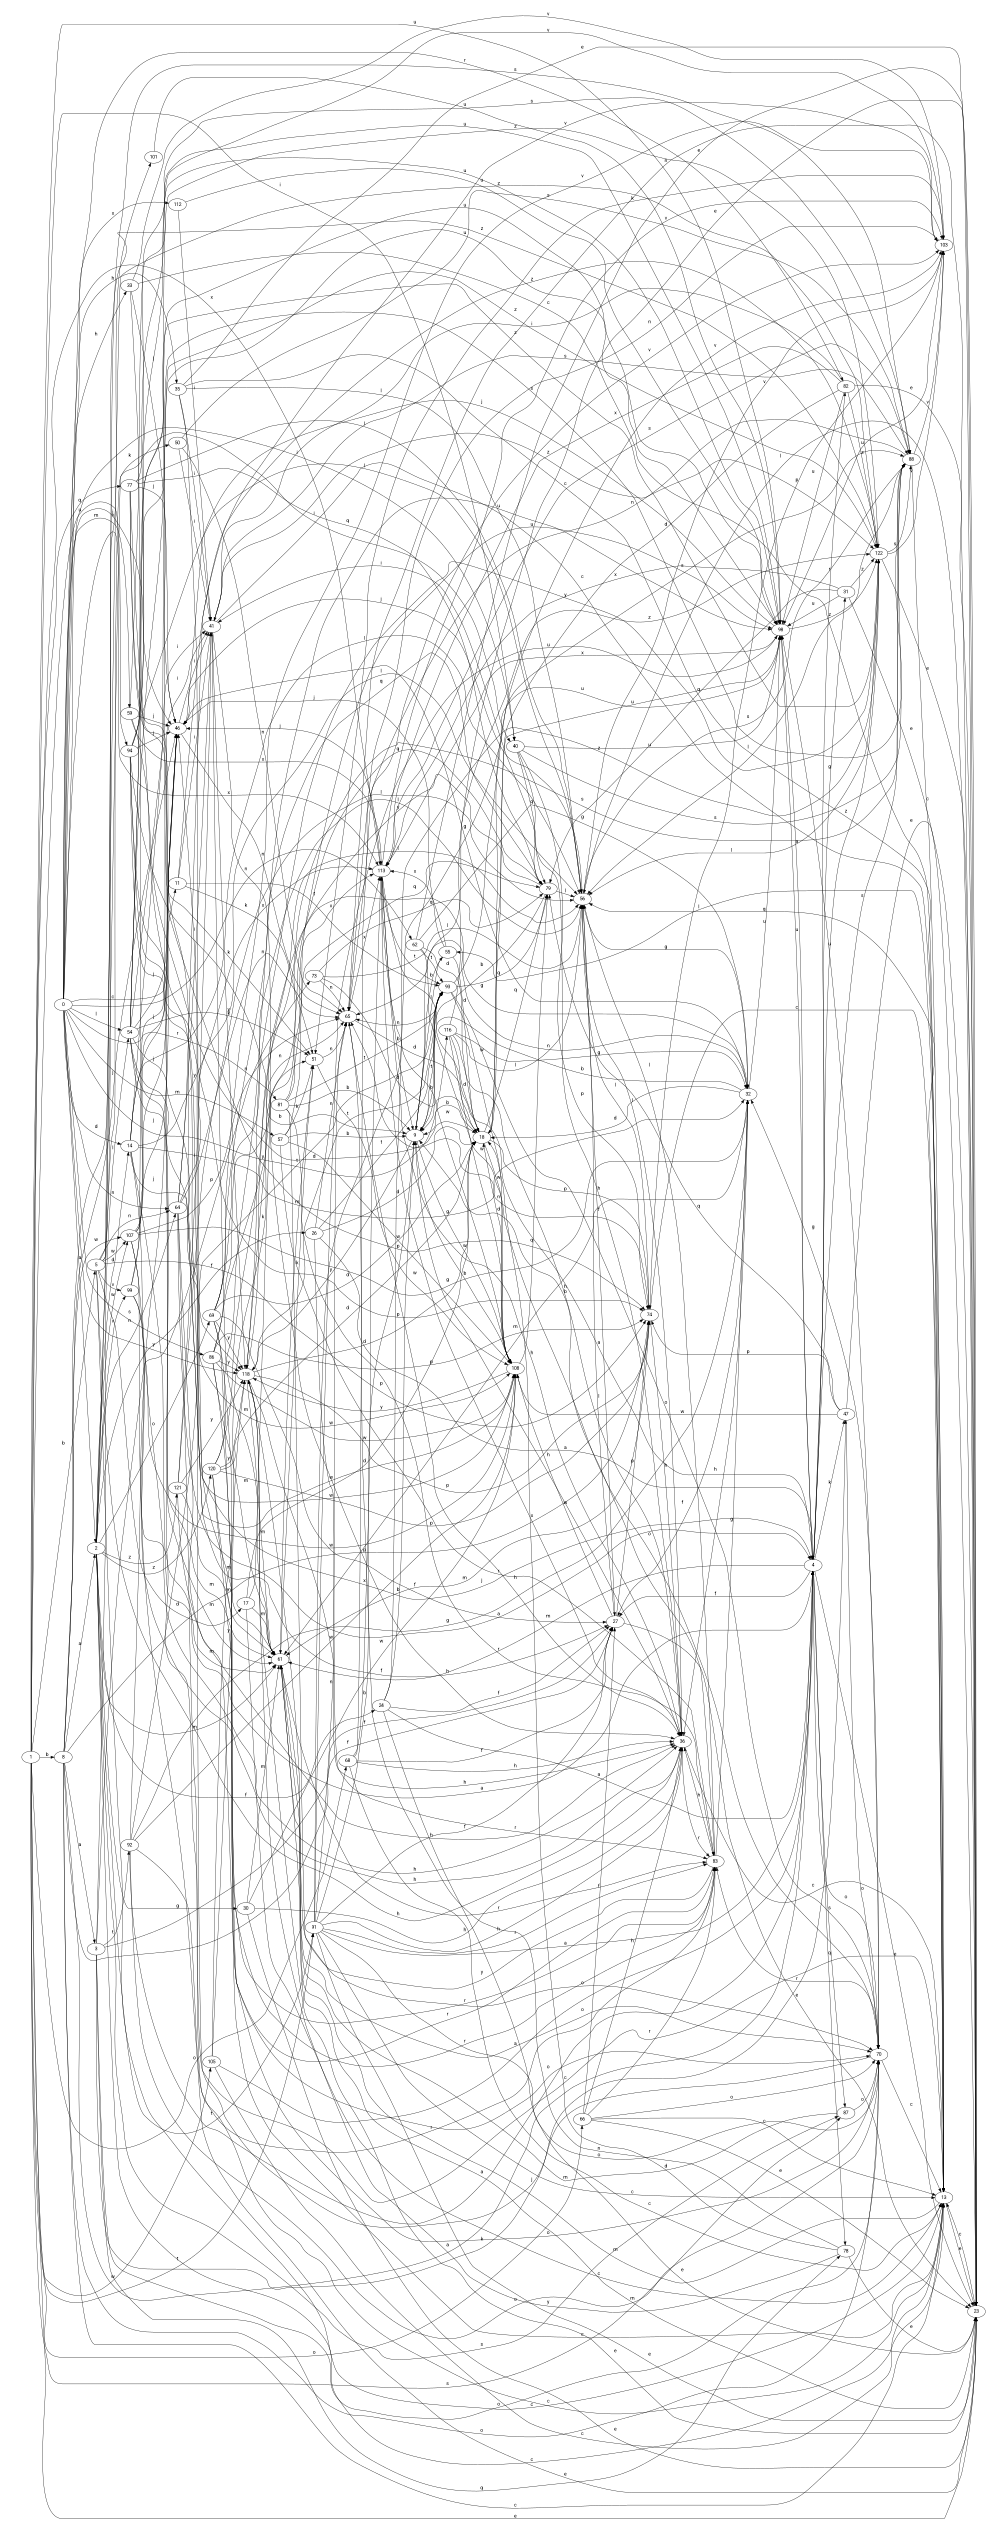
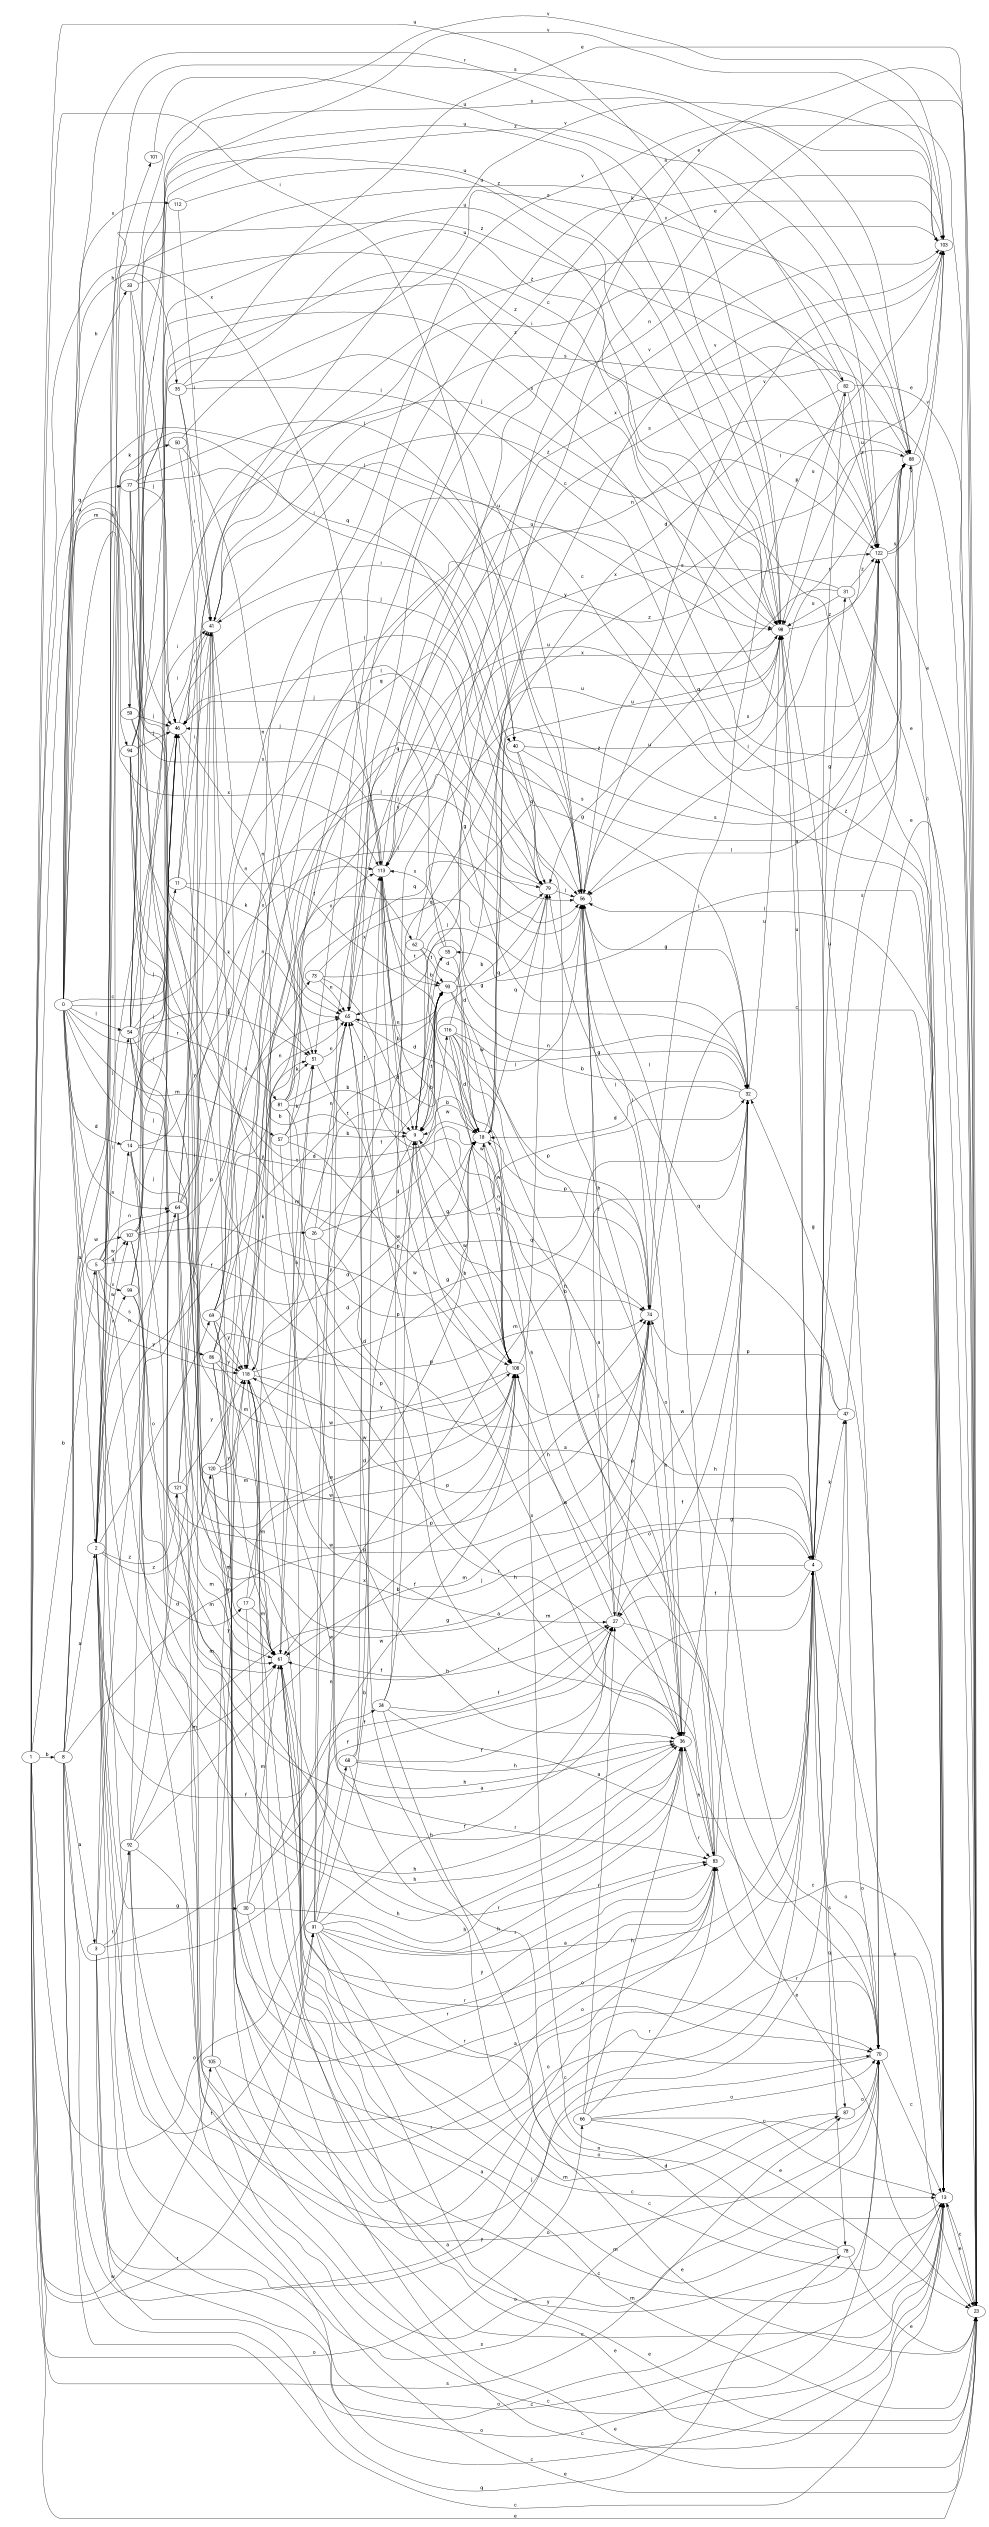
edge "13" -> "56": label "q" -> "l"
edge "40" -> "74": now "116" -> "74"
edge "81" -> "51": added, label "k"
edge "3" -> "47": label "k" -> "y"
